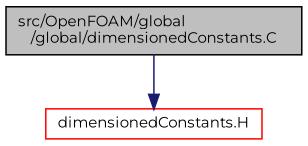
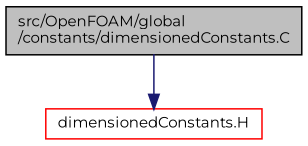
node "src/OpenFOAM/global /global/dimensionedConstants.C": label "src/OpenFOAM/global /global/dimensionedConstants.C" -> "src/OpenFOAM/global /constants/dimensionedConstants.C"
